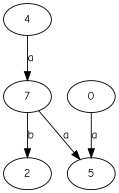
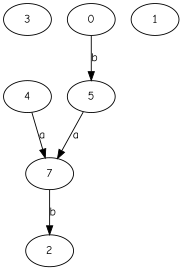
node "3": added
node "1": added
edge "7" -> "5": reversed
edge "0" -> "5": label "a" -> "b"
